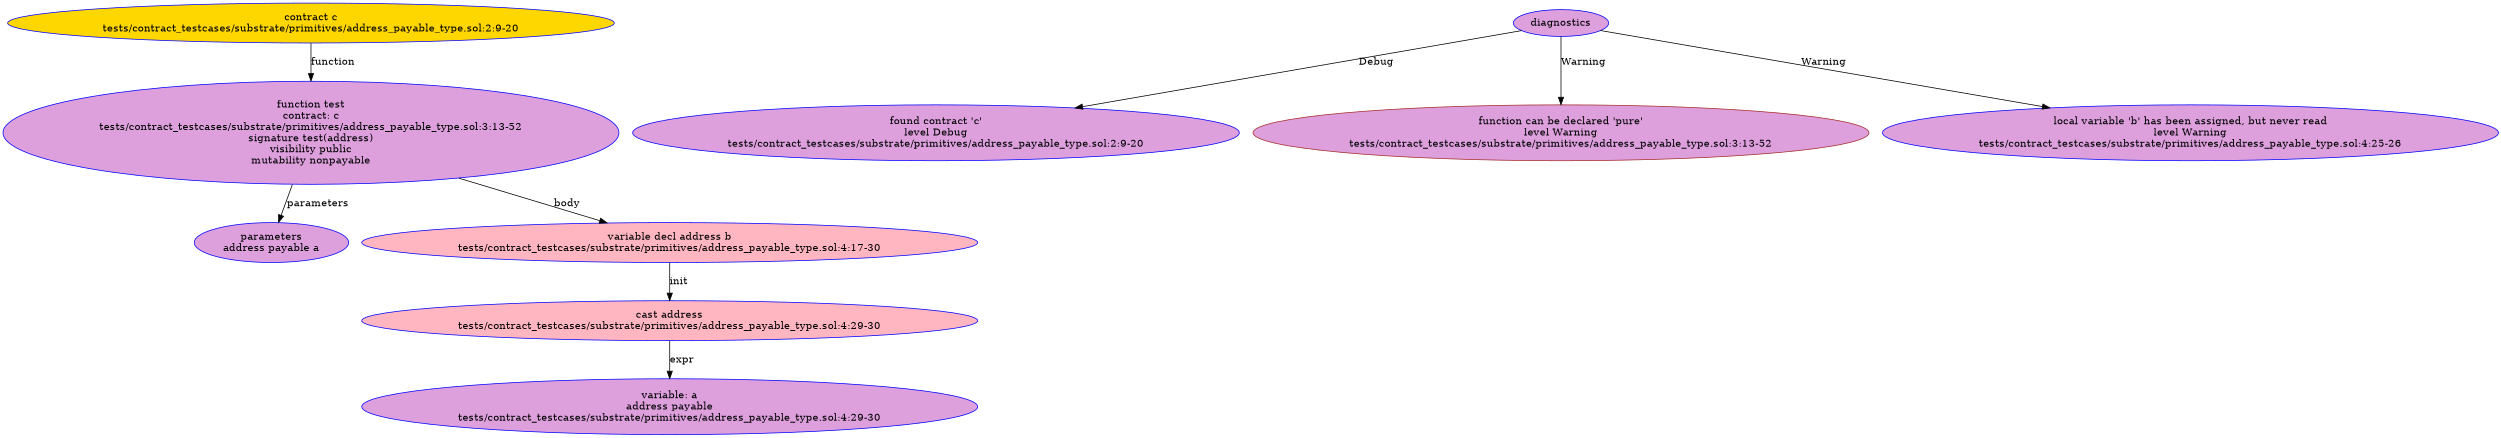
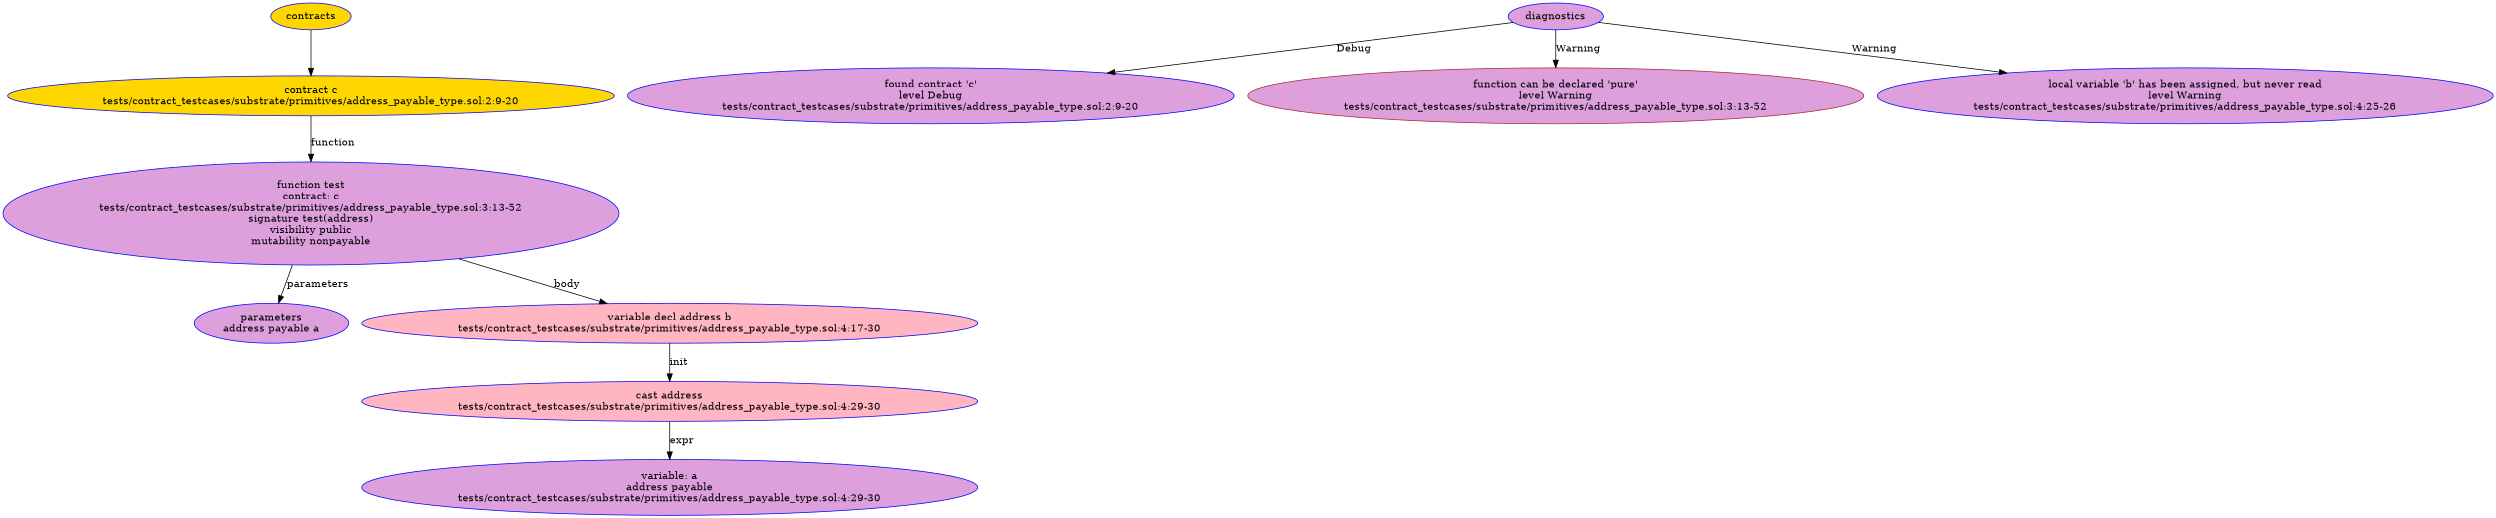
node "contracts": added
